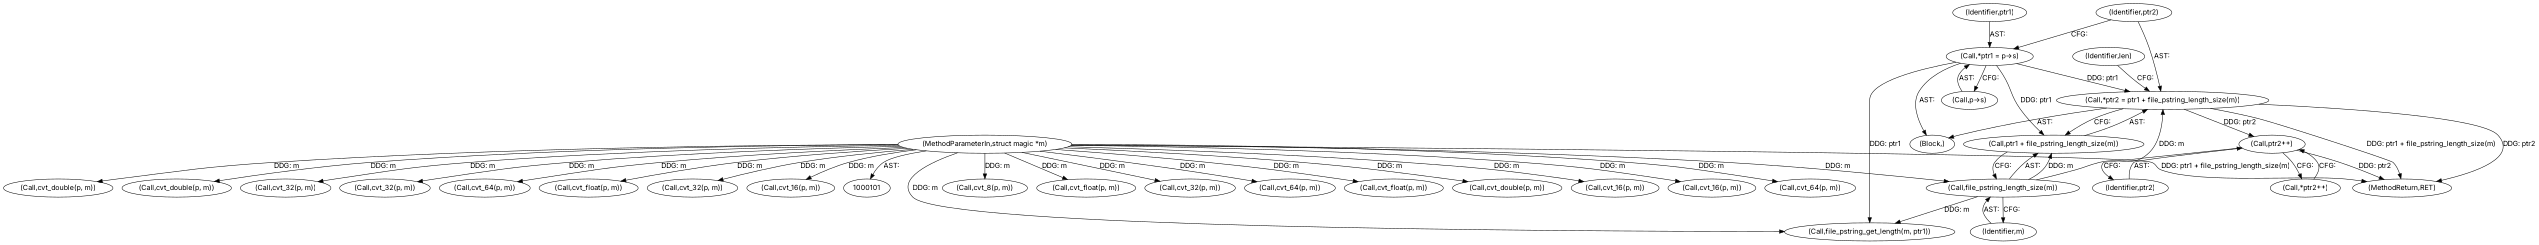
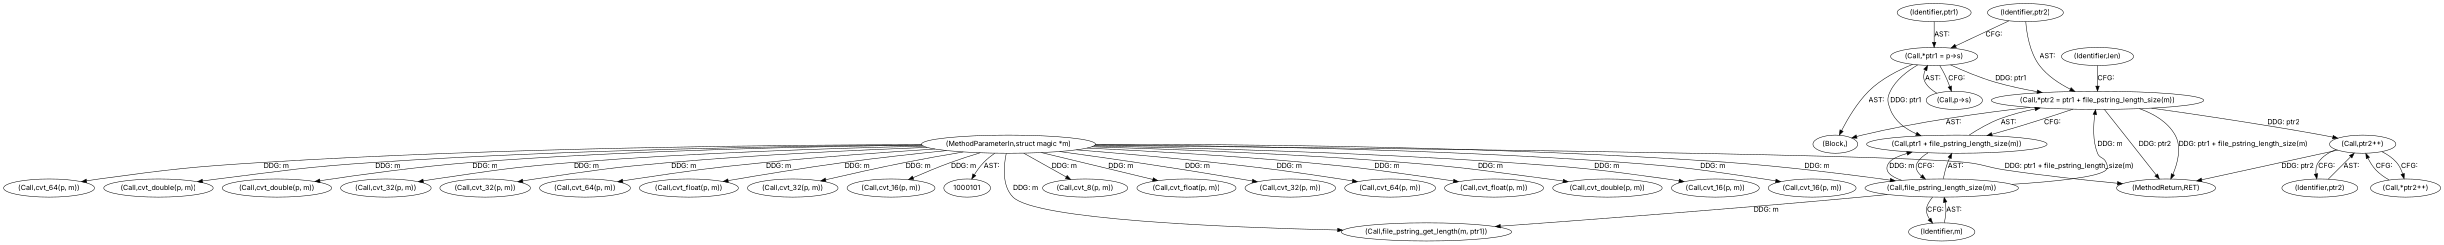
edge "(Call,*ptr1 = p->s)" -> "(Call,file_pstring_get_length(m, ptr1))": removed, label "DDG: ptr1"
